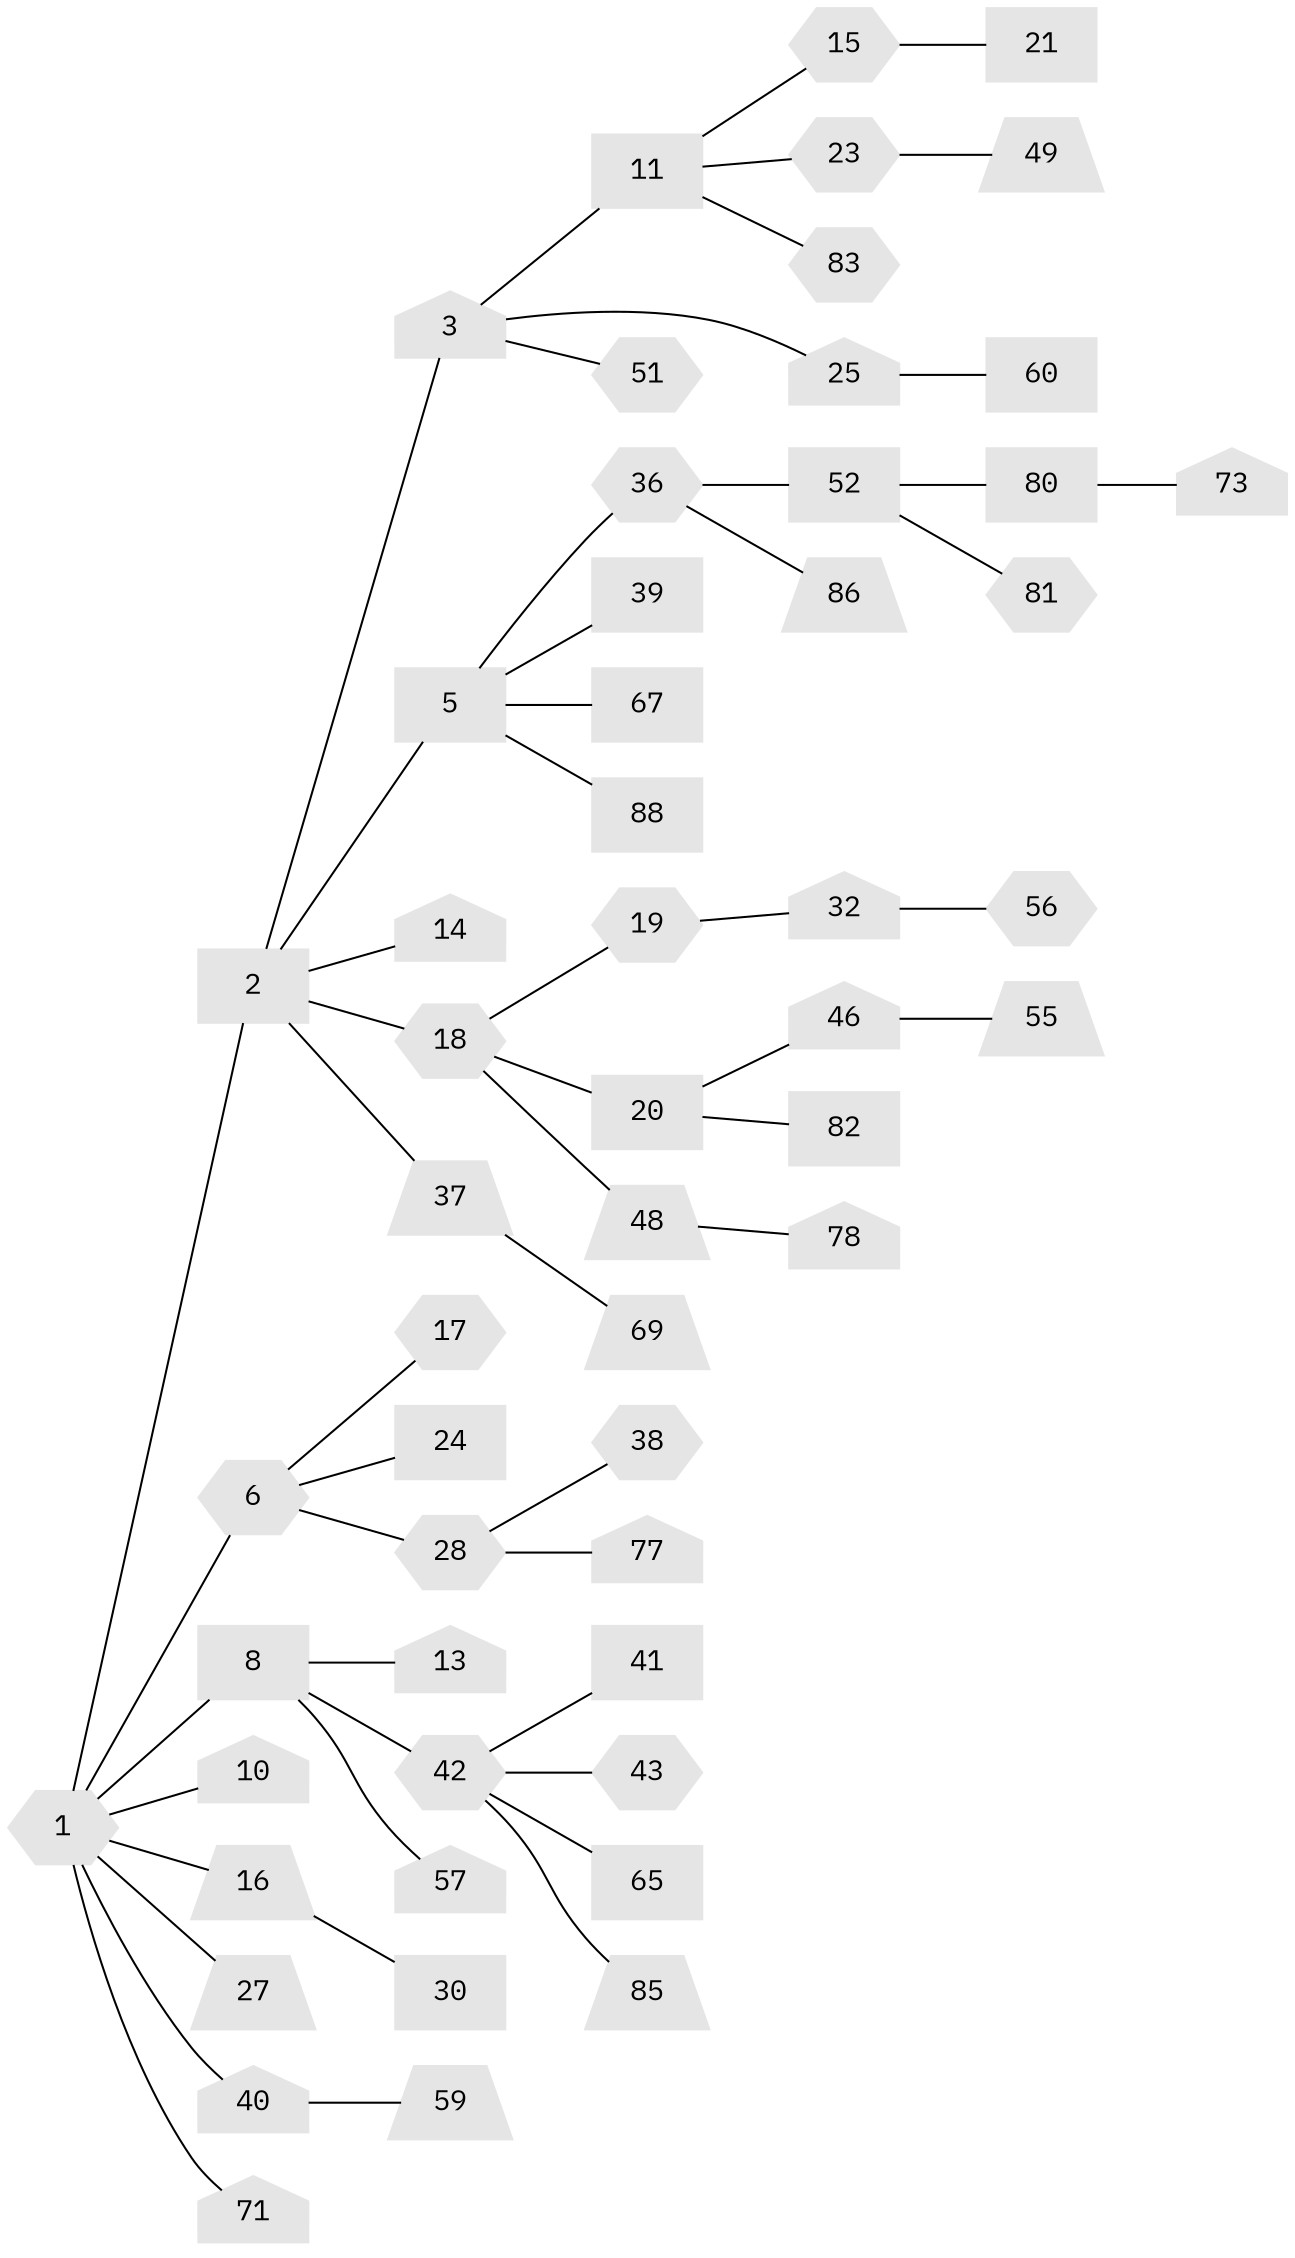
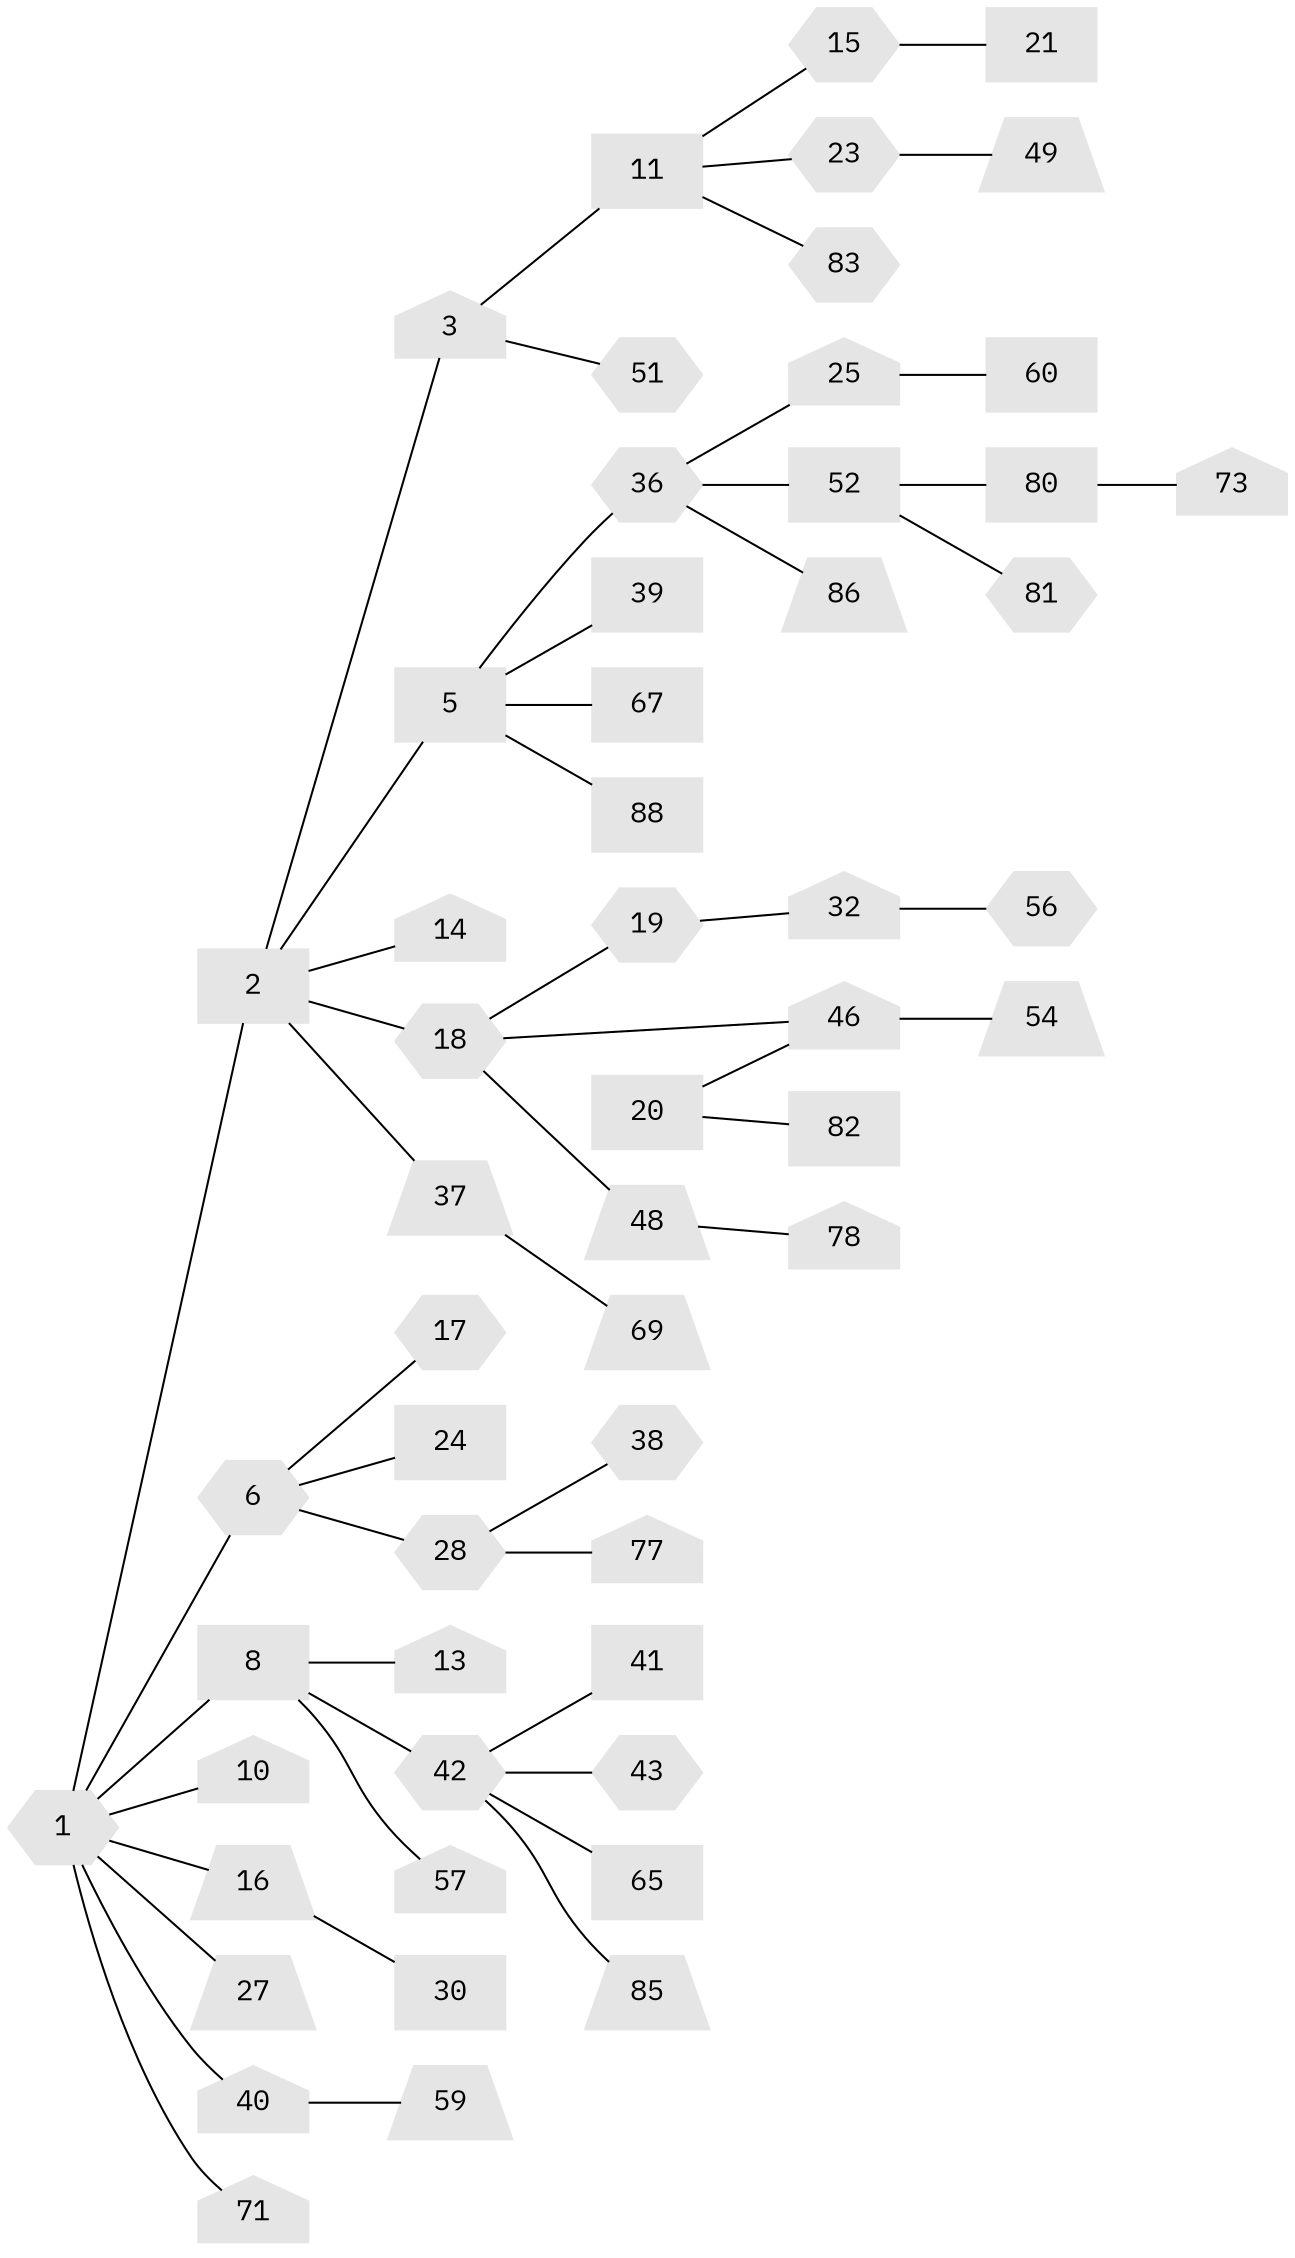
edge "3" -- "25": now "36" -- "25"
node "55": label "55" -> "54"
edge "18" -- "20": now "18" -- "46"
